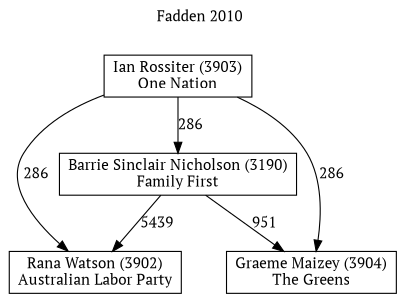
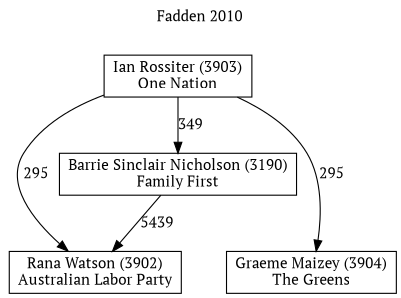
edge "Ian Rossiter (3903) One Nation" -> "Barrie Sinclair Nicholson (3190) Family First": label "286" -> "349"
edge "Ian Rossiter (3903) One Nation" -> "Rana Watson (3902) Australian Labor Party": label "286" -> "295"
edge "Ian Rossiter (3903) One Nation" -> "Graeme Maizey (3904) The Greens": label "286" -> "295"
edge "Barrie Sinclair Nicholson (3190) Family First" -> "Graeme Maizey (3904) The Greens": removed, label "951"
